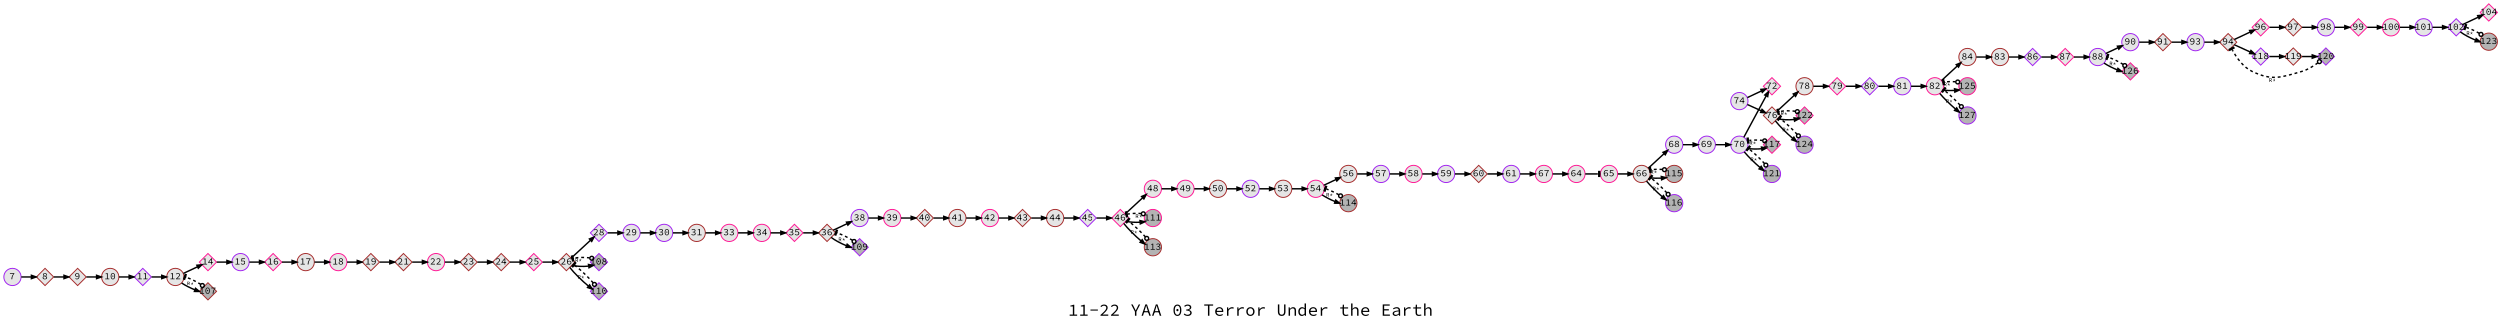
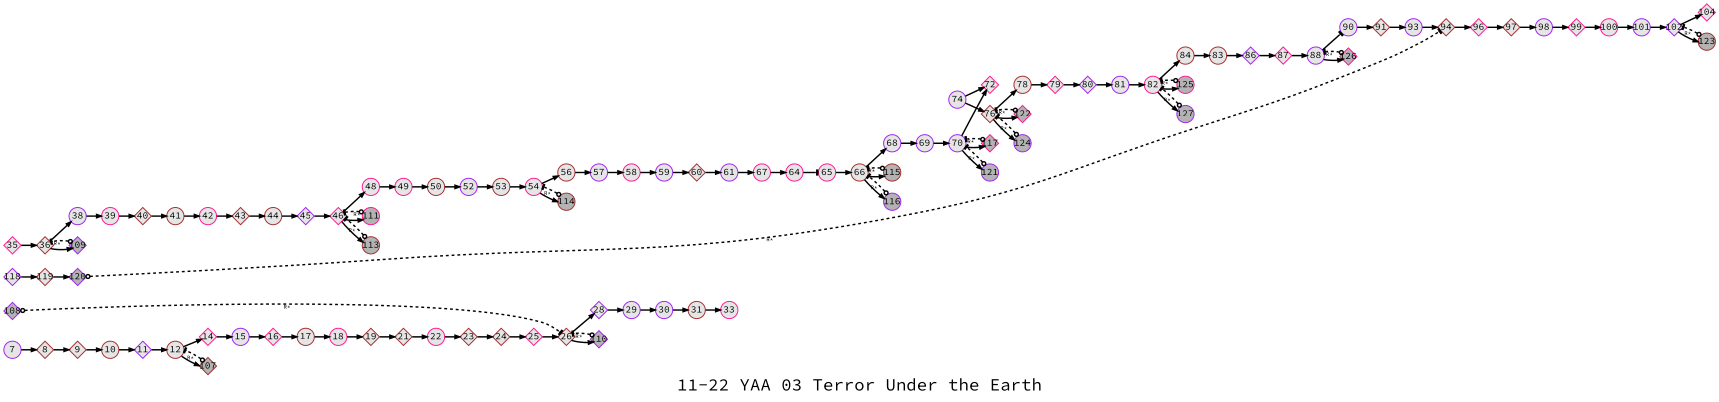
edge "94" -> "118": removed
edge "88" -> "90": arrowhead normal -> tee
node "34": removed
edge "26" -> "108": removed
